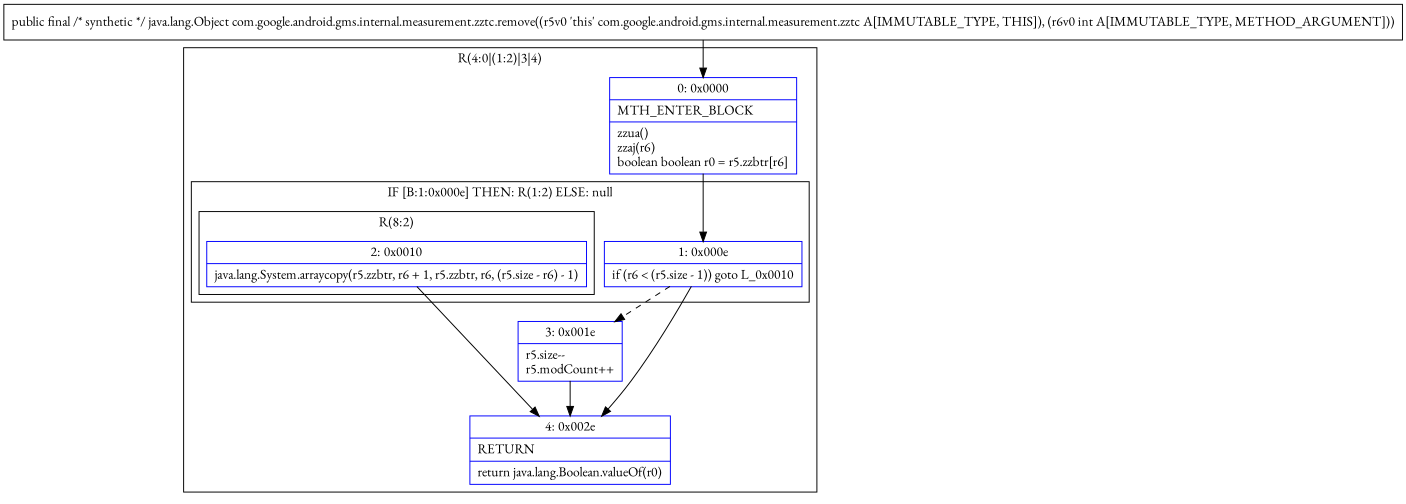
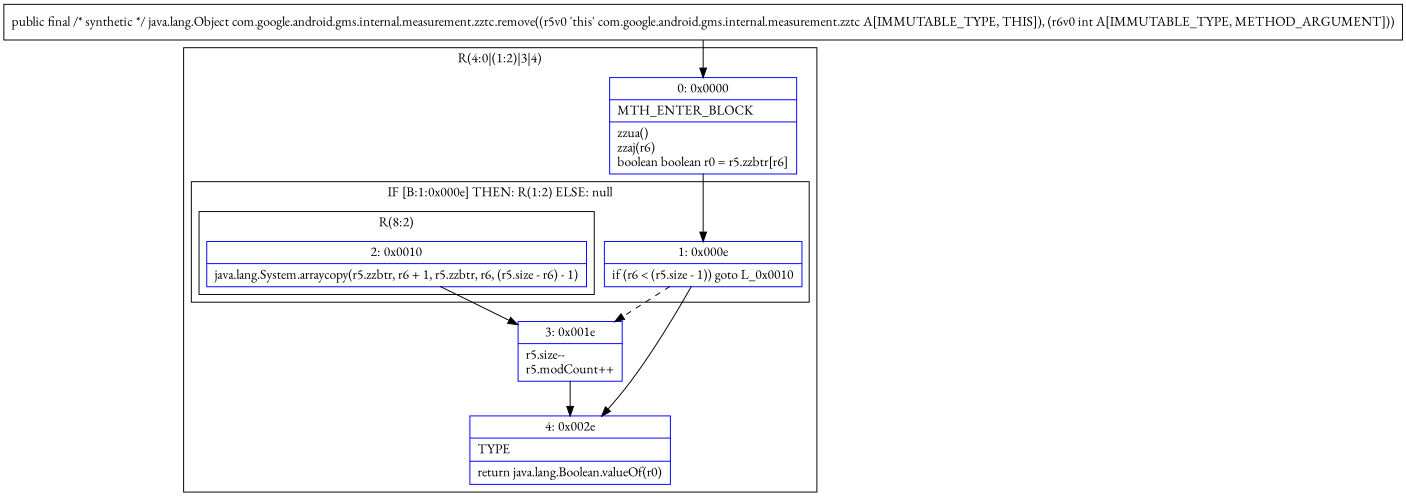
edge "2: 0x0010" -> "4: 0x002e": now "2: 0x0010" -> "3: 0x001e"
node "4: 0x002e": text "RETURN" -> "TYPE"
